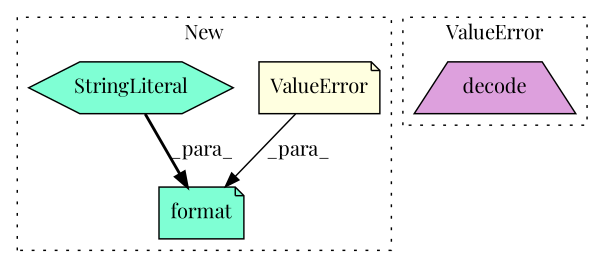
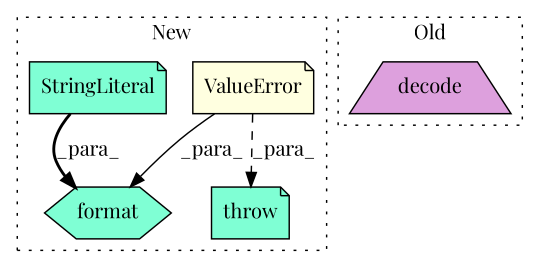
cluster "ValueError": label "ValueError" -> "Old"
node "StringLiteral": shape hexagon -> note
node "format": shape note -> hexagon
node "throw": added
